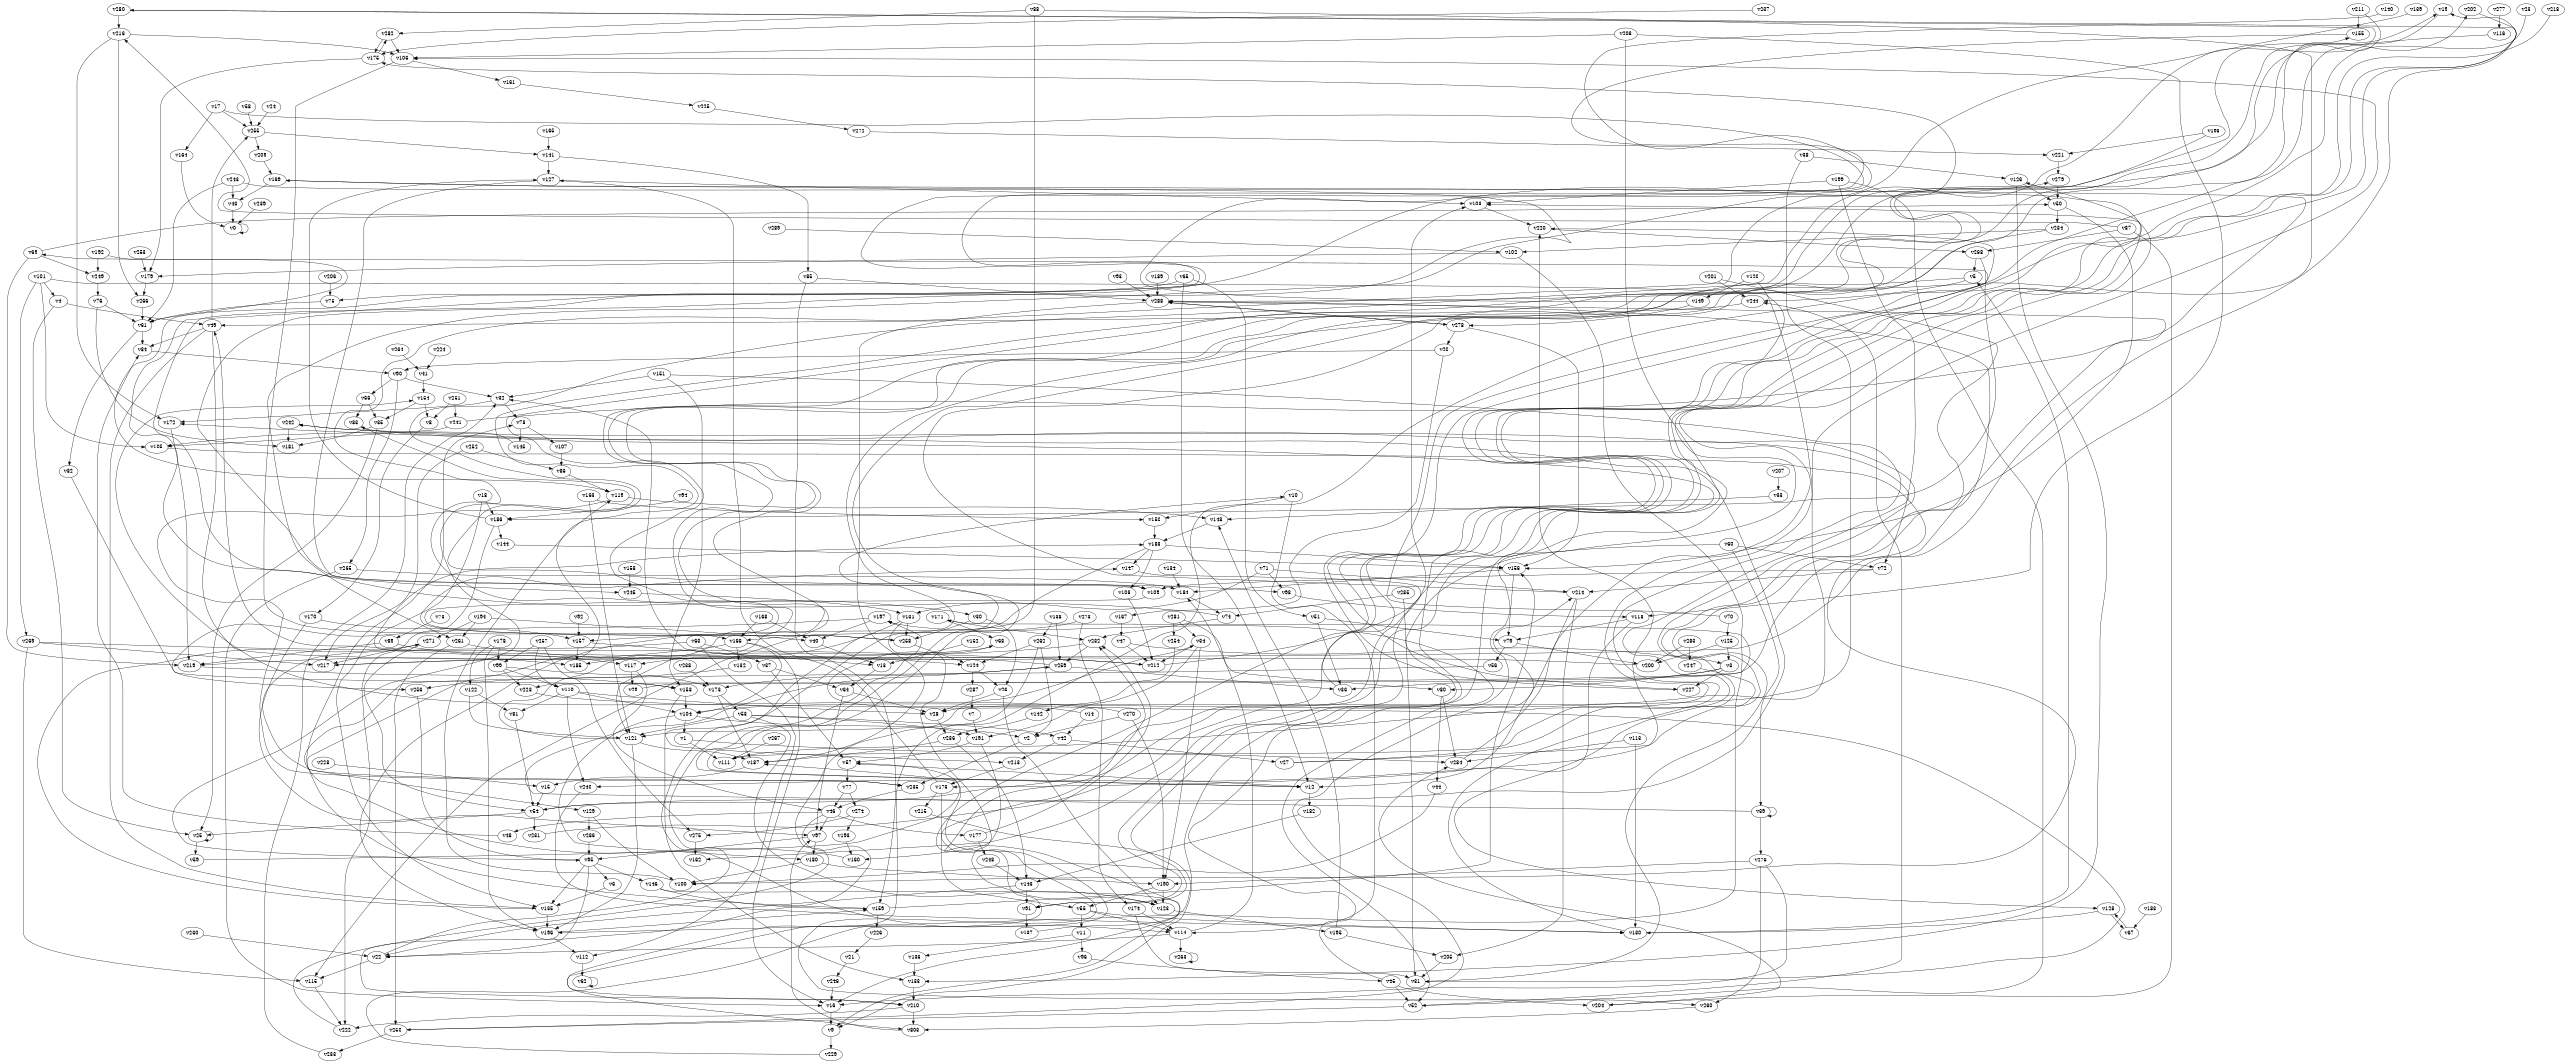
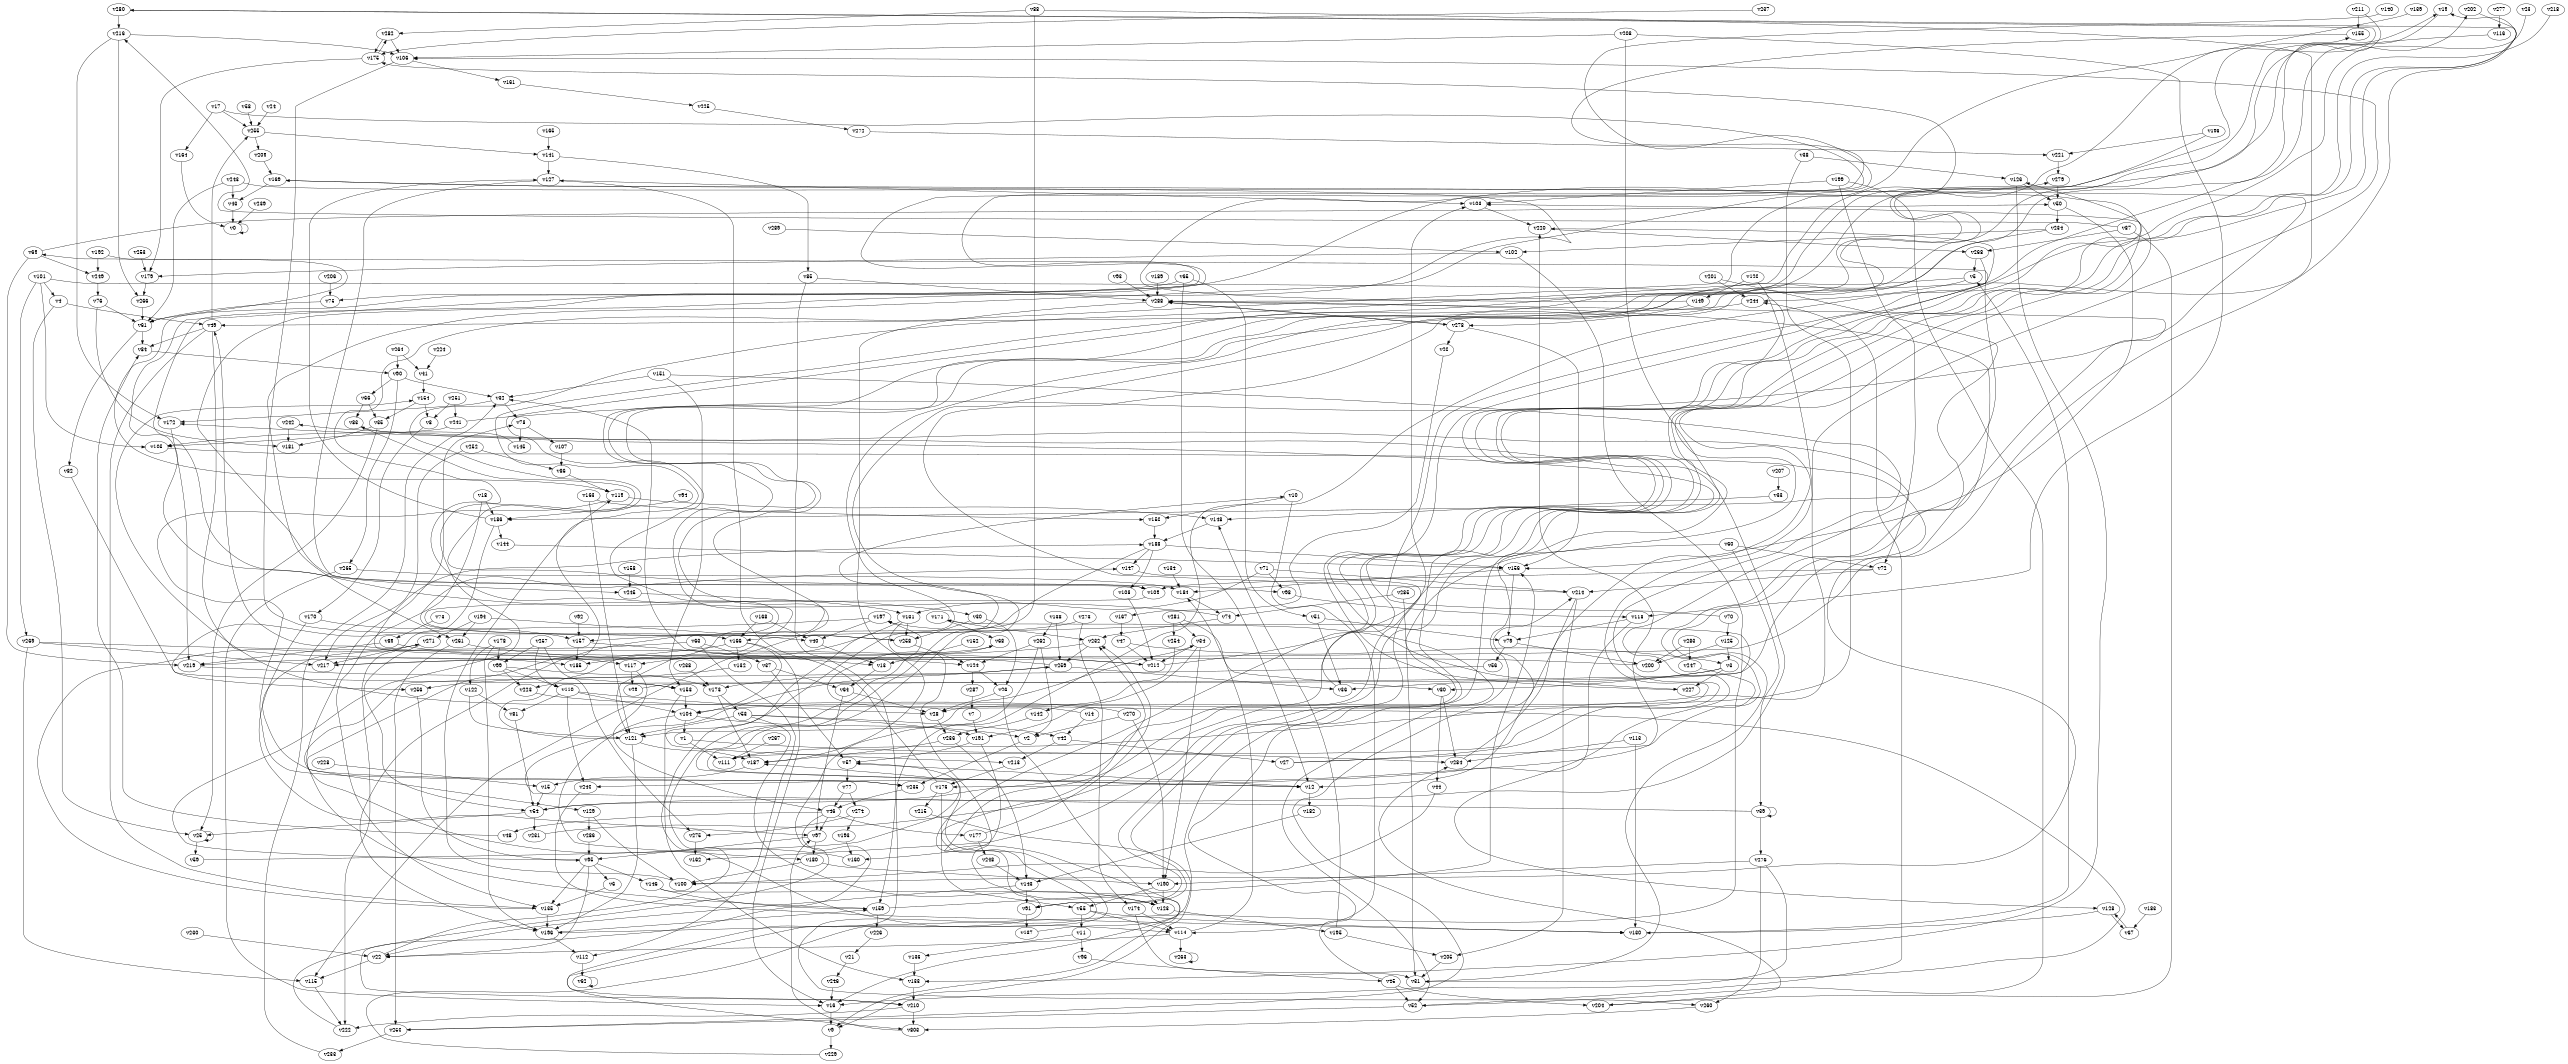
edge "v20" -> "v90": now "v264" -> "v90"
edge "v130" -> "v242": removed
